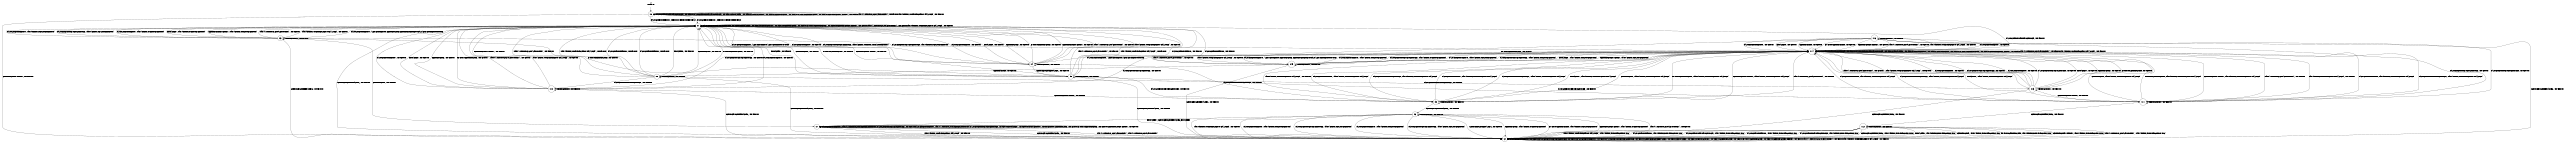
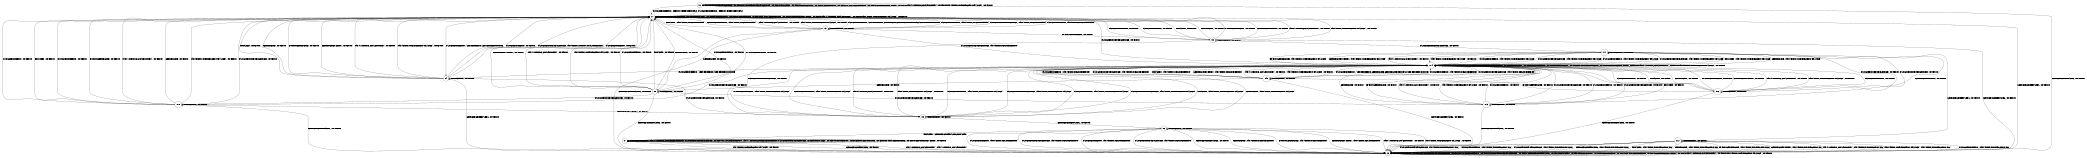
node "__start0": removed
edge "s16" -> "s45": reversed
edge "s4" -> "s9": now "s4" -> "s2"
edge "s0" -> "s2": label "CERTIFICATE_VERIFY / TIMEOUT" -> "CHANGE_CIPHER_SPEC / TIMEOUT"
edge "s3" -> "s7": now "s3" -> "s8"
